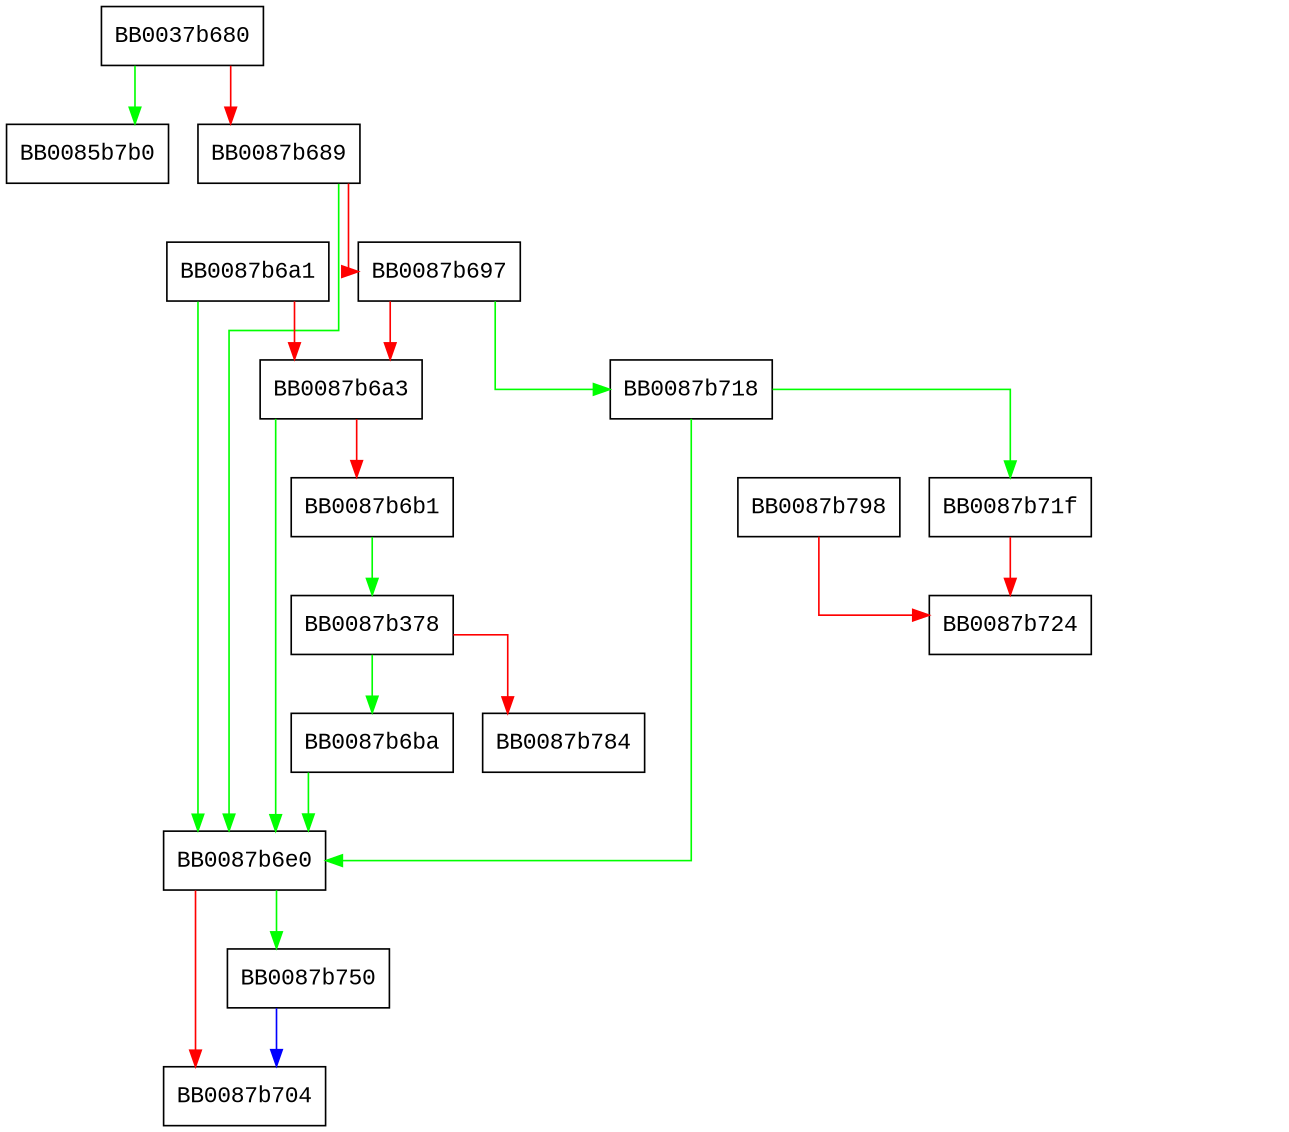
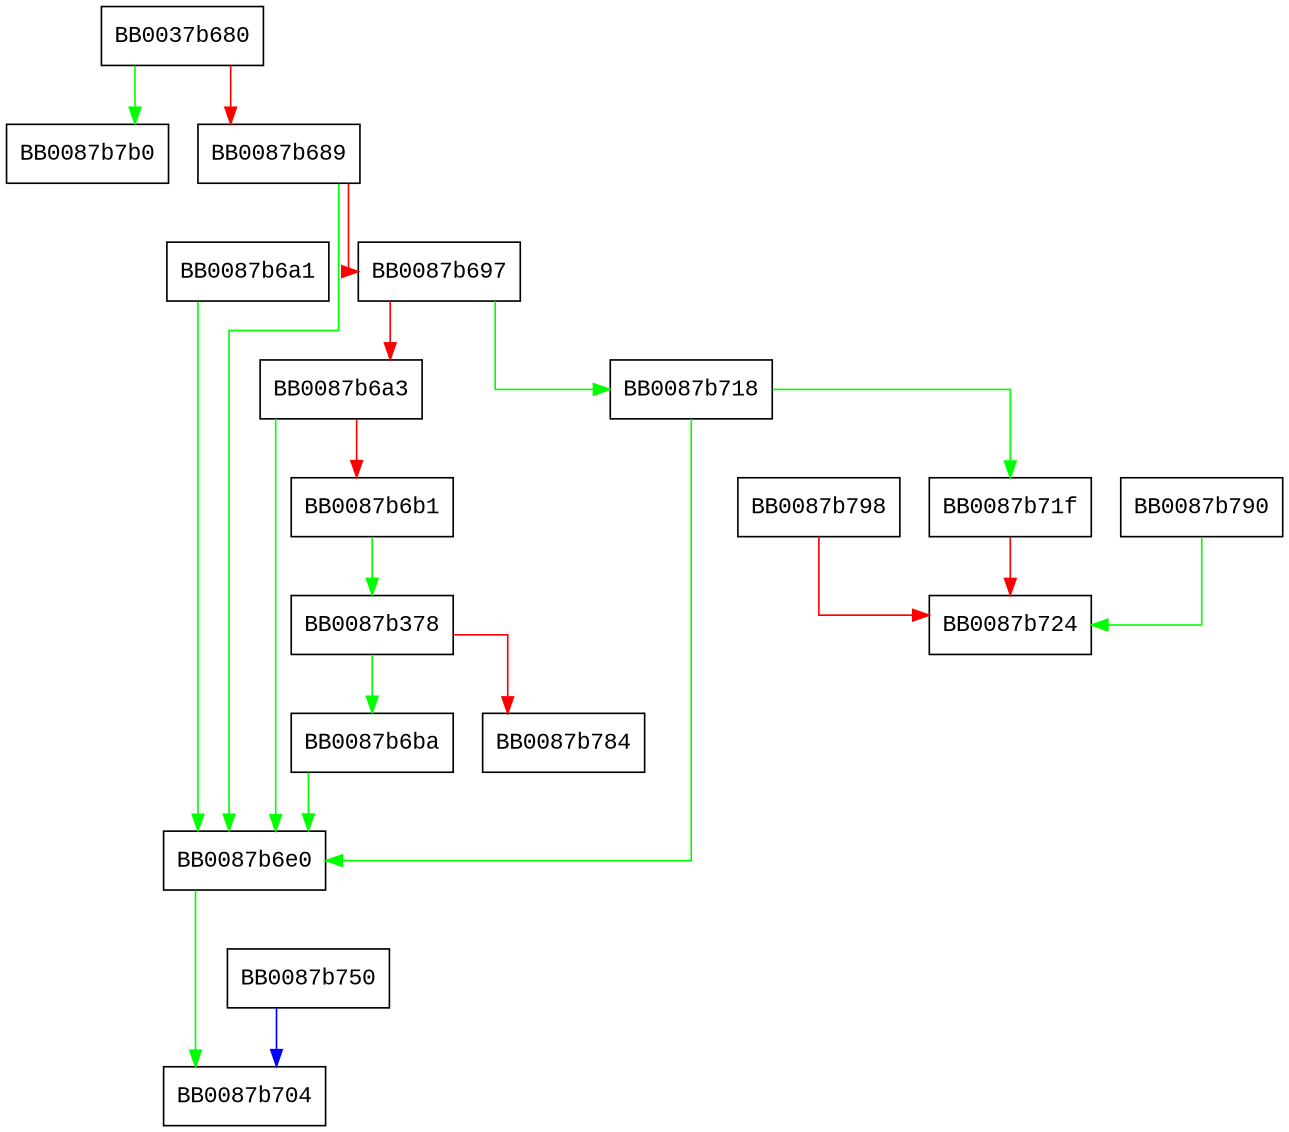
node "BB0085b7b0": label "BB0085b7b0" -> "BB0087b7b0"
edge "BB0087b6a1" -> "BB0087b6a3": removed
node "BB0087b790": added
edge "BB0087b6e0" -> "BB0087b750": removed
edge "BB0087b6e0" -> "BB0087b704": color red -> green
